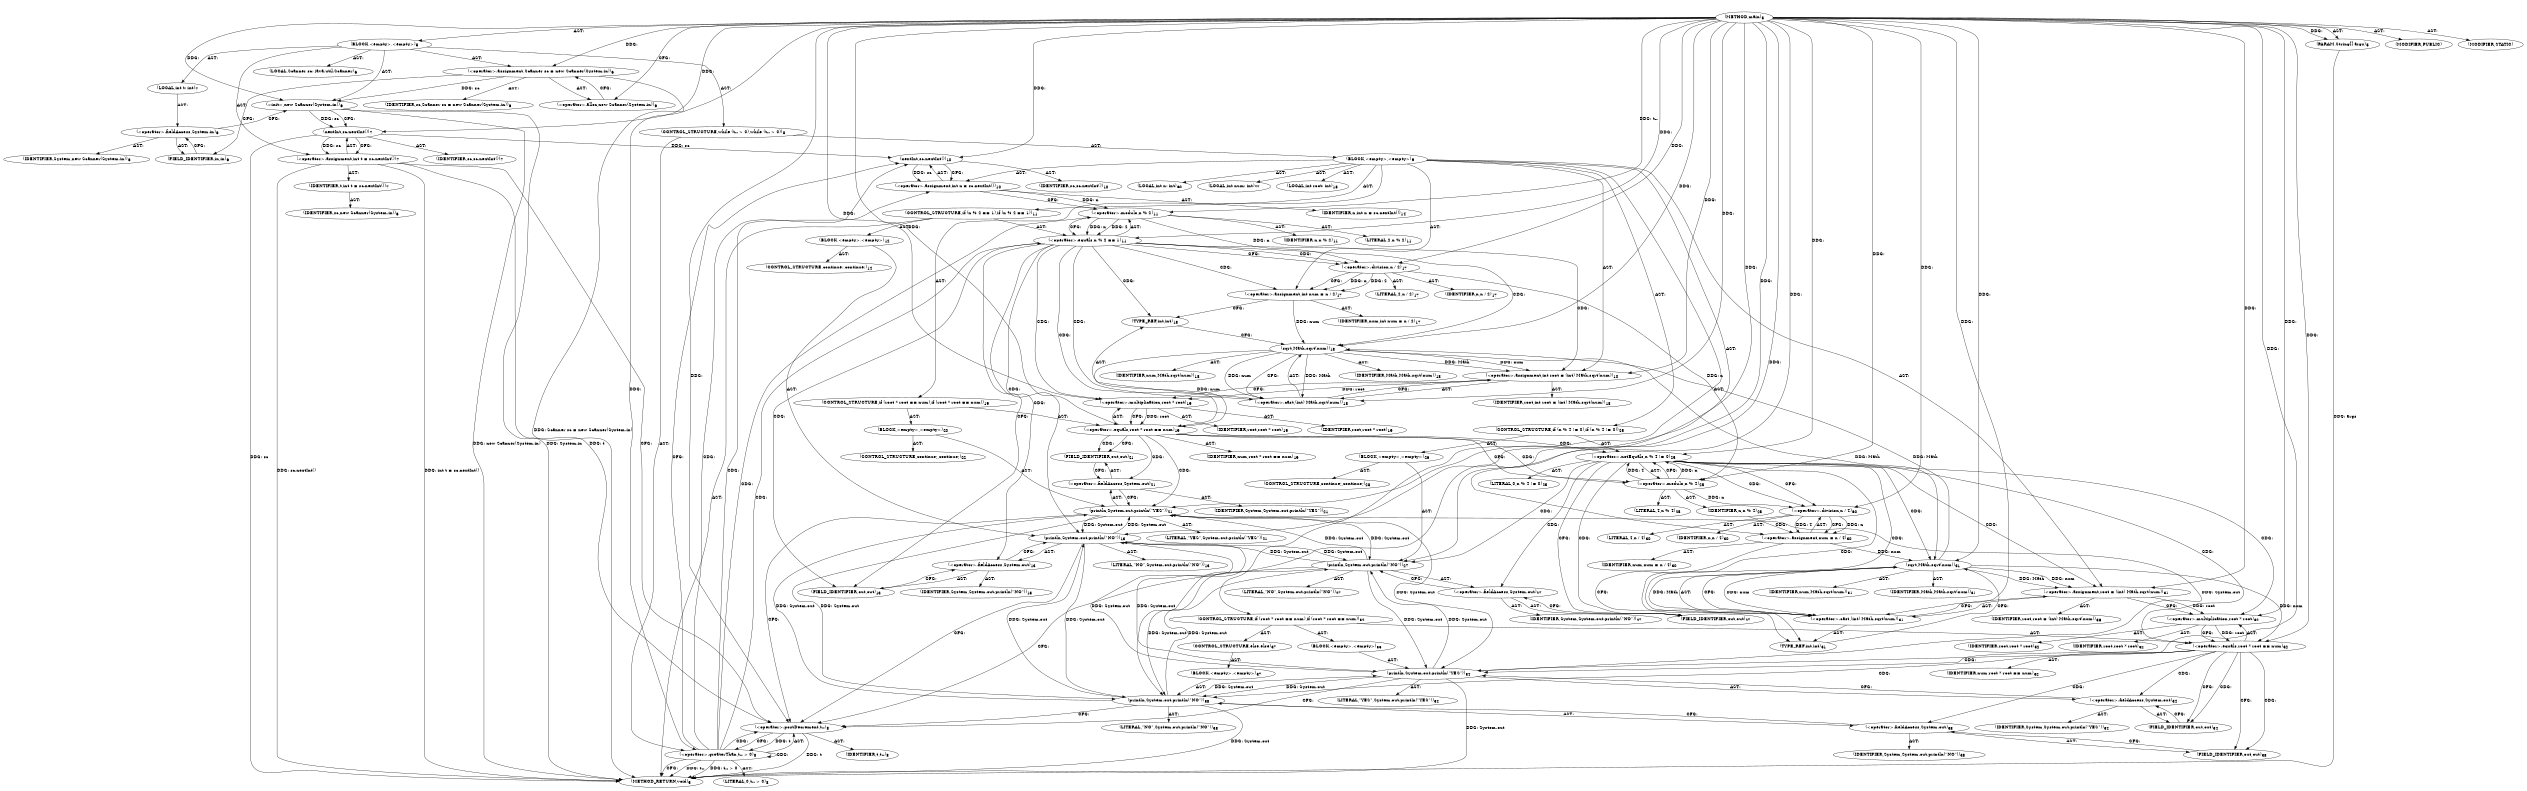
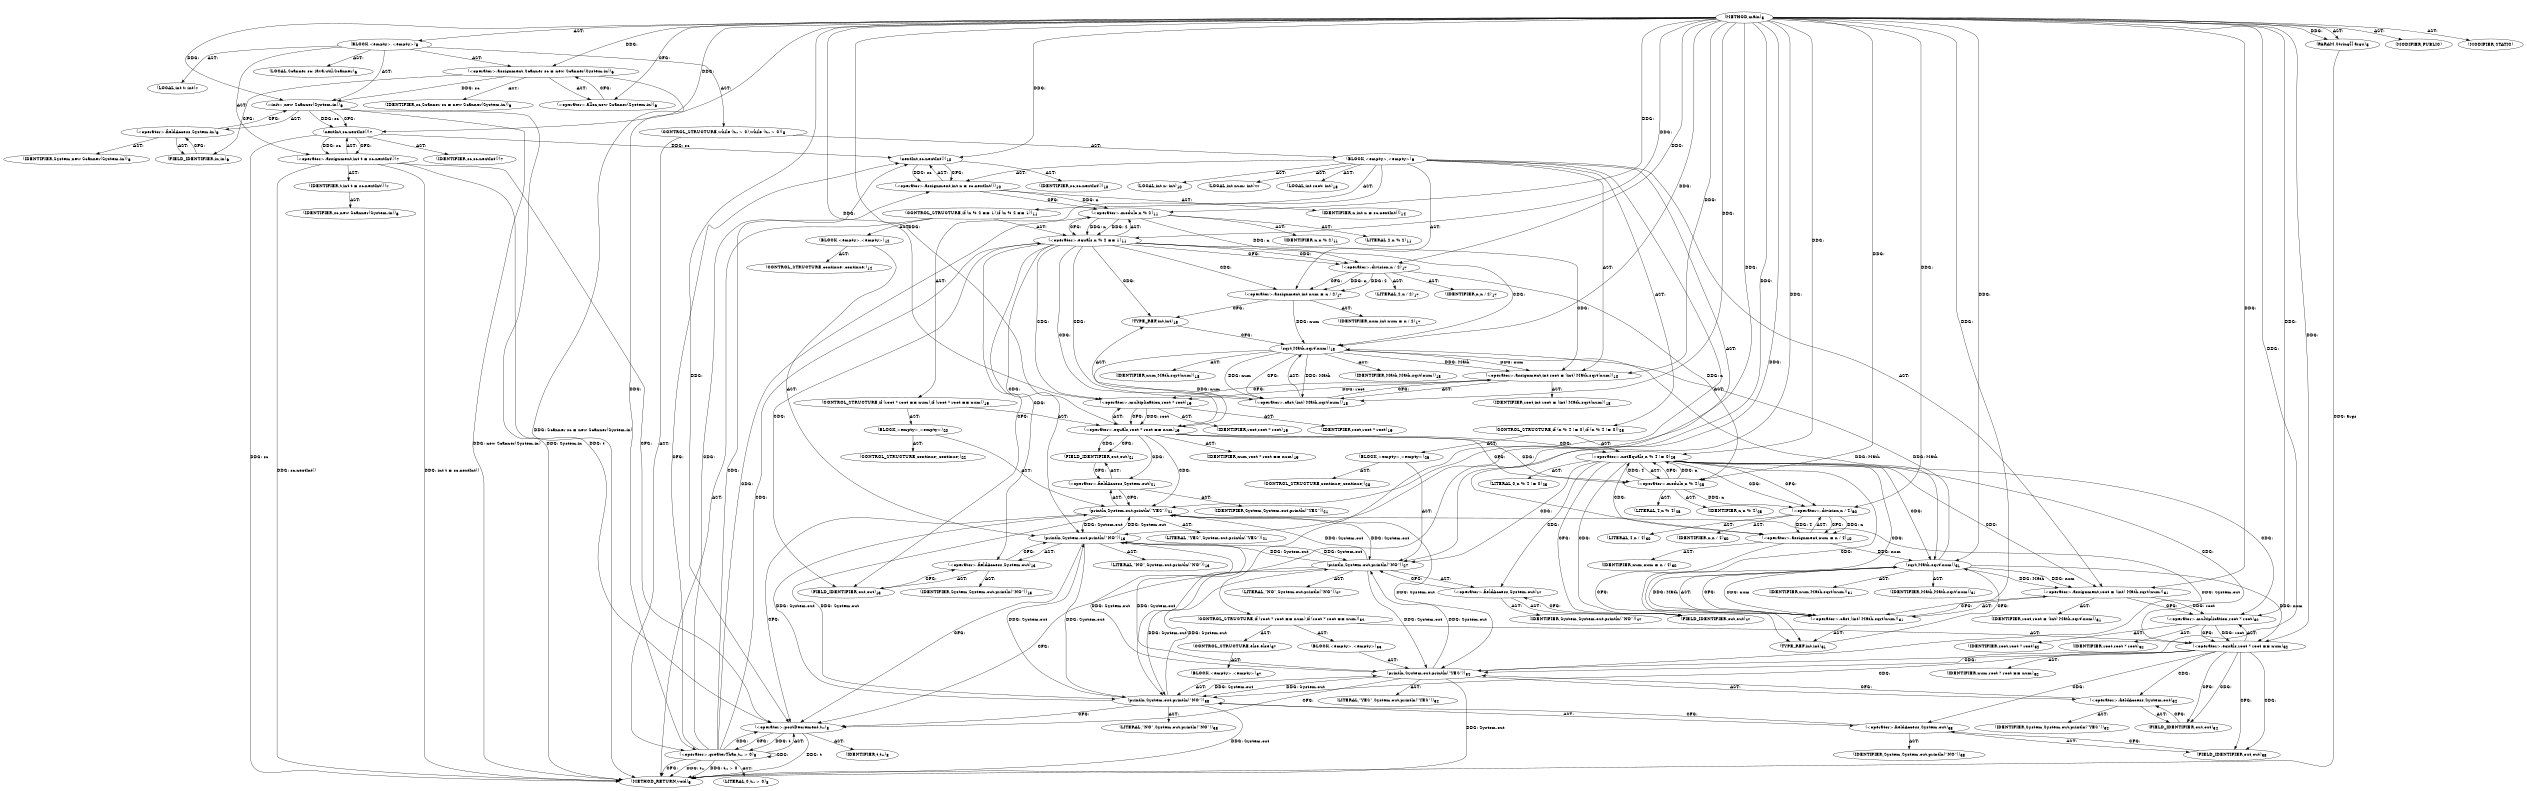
edge "(LOCAL,int t: int)" -> "(<operator>.fieldAccess,System.in)": now "(<init>,new Scanner(System.in))" -> "(<operator>.fieldAccess,System.in)"
edge "(METHOD,main)" -> "(<operator>.modulo,n % 2)": label "DDG: t--" -> "DDG: "
node "(LOCAL,int n: int)": text "60" -> "10"
edge "(IDENTIFIER,n,n % 4)" -> "(<operator>.assignment,num = n / 4)": now "(<operator>.notEquals,n % 4 != 0)" -> "(<operator>.assignment,num = n / 4)"
node "(<operator>.assignment,num = n / 4)": text "30" -> "10"
node "(IDENTIFIER,root,root = (int) Math.sqrt(num))": text "36" -> "31"
